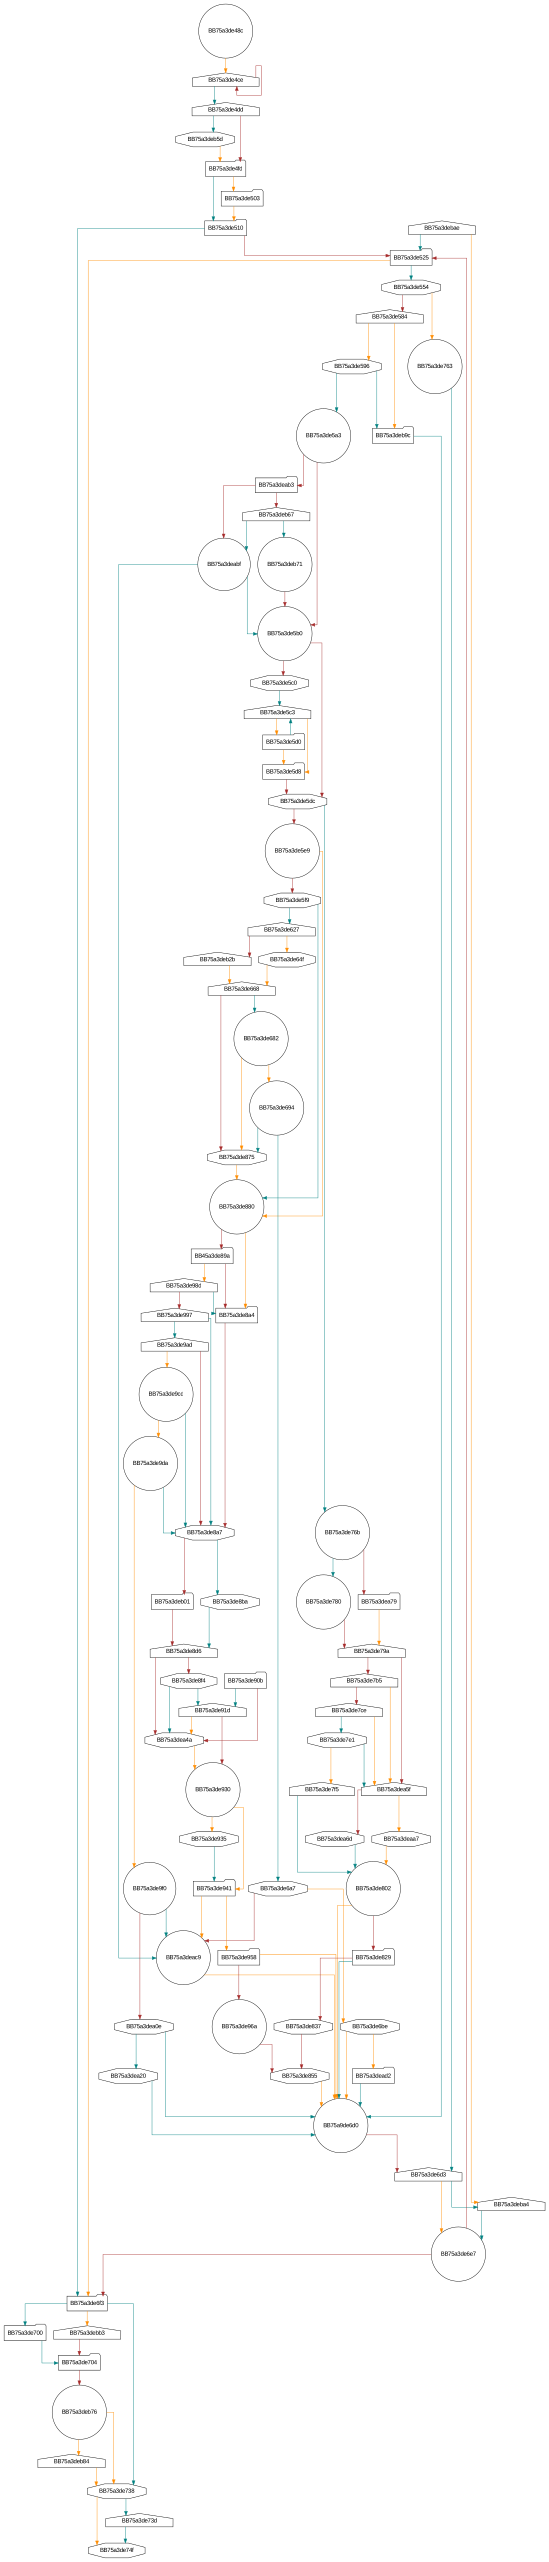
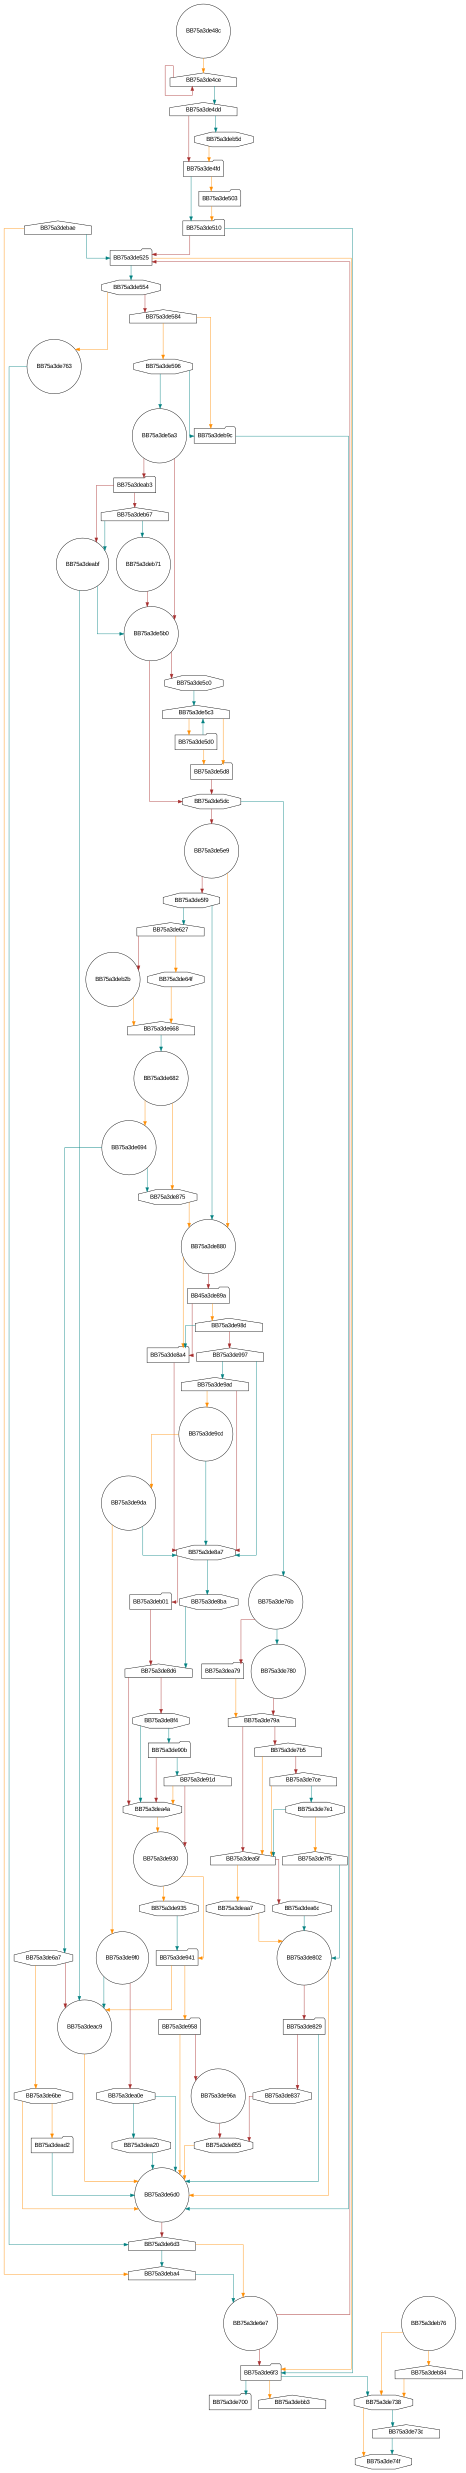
node "BB75a3deb2b": shape house -> circle
edge "BB75a3de668" -> "BB75a3de875": removed
edge "BB75a3de8f4" -> "BB75a3de91d": now "BB75a3de8f4" -> "BB75a3de90b"
node "BB75a9de6d0": label "BB75a9de6d0" -> "BB75a3de6d0"
node "BB75a3de704": removed
